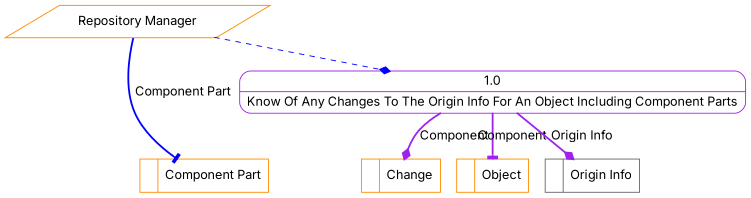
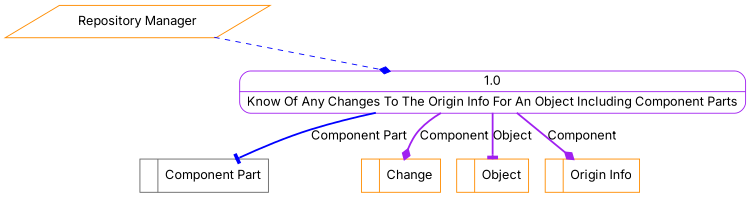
edge "Repository Manager" -> "Component Part": now "1.0" -> "Component Part"
edge "1.0" -> "Object": label "Component" -> "Object"
edge "1.0" -> "Origin Info": label "Origin Info" -> "Component"
node "Component Part": color darkorange -> gray40
node "Origin Info": color gray40 -> darkorange
